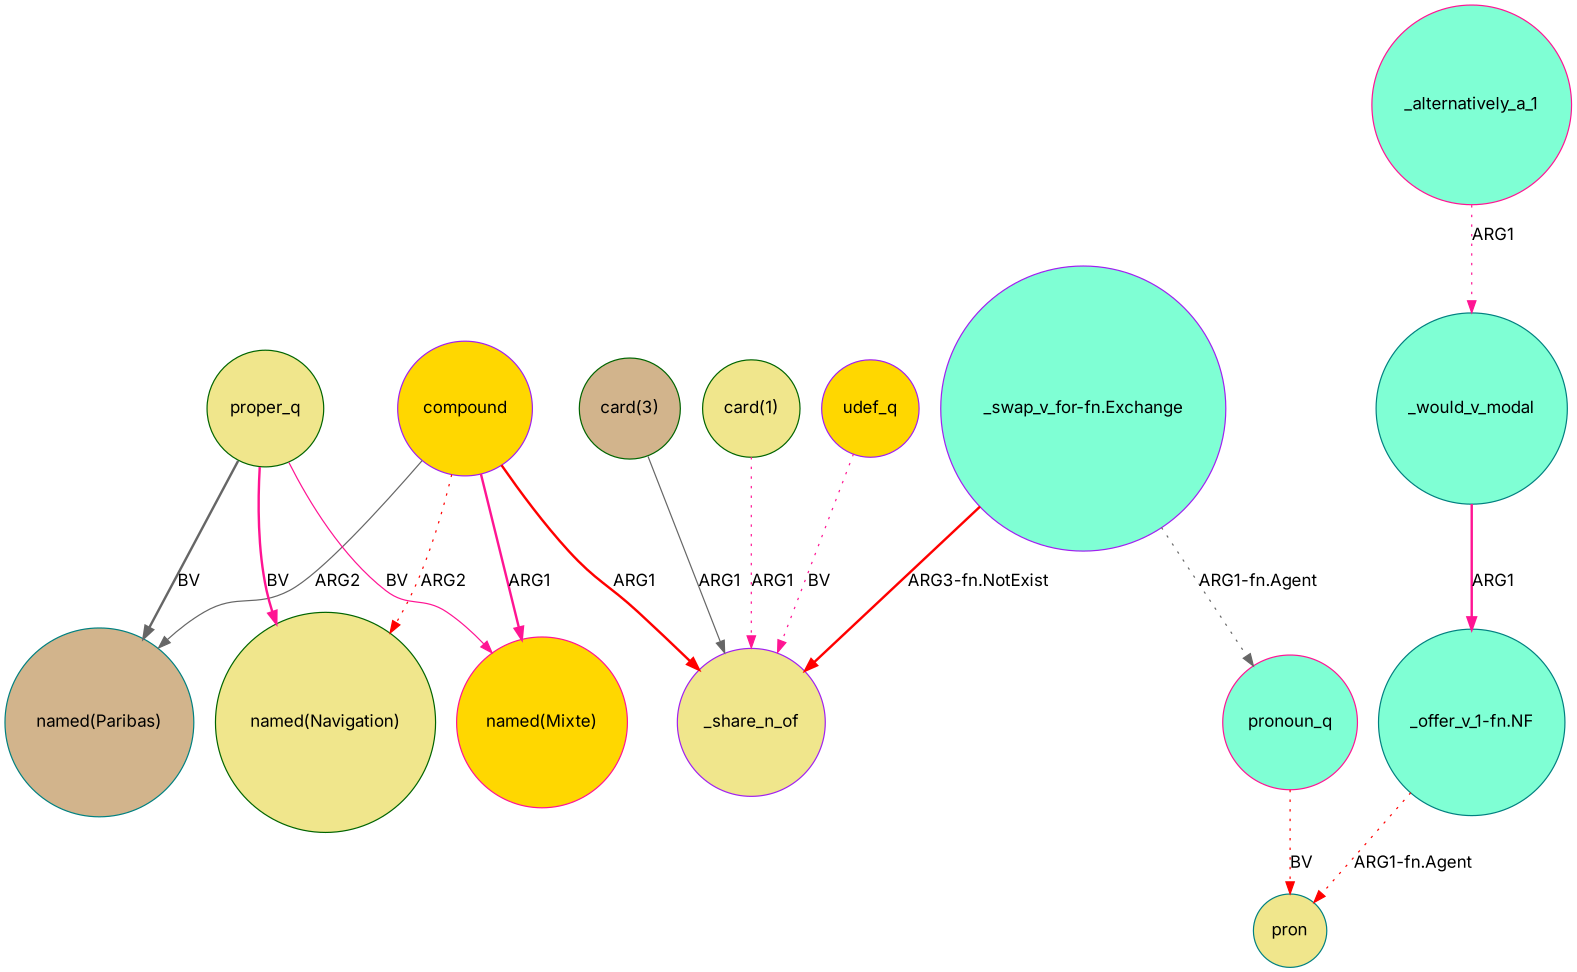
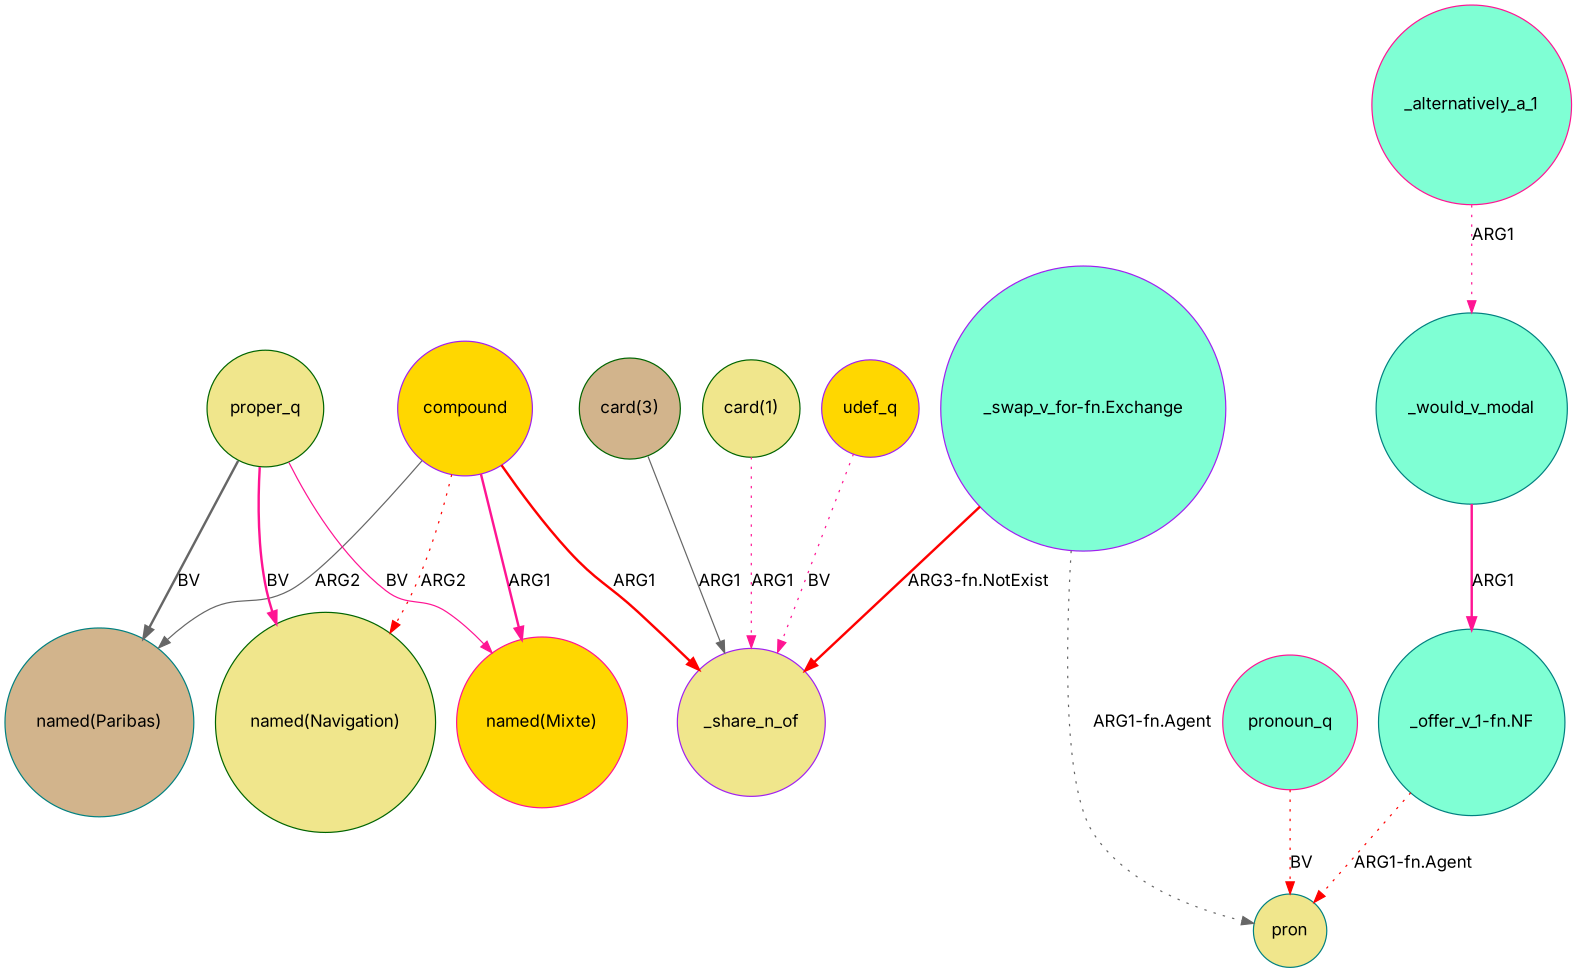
edge "_swap_v_for-fn.Exchange" -> "pronoun_q": now "_swap_v_for-fn.Exchange" -> "pron"
